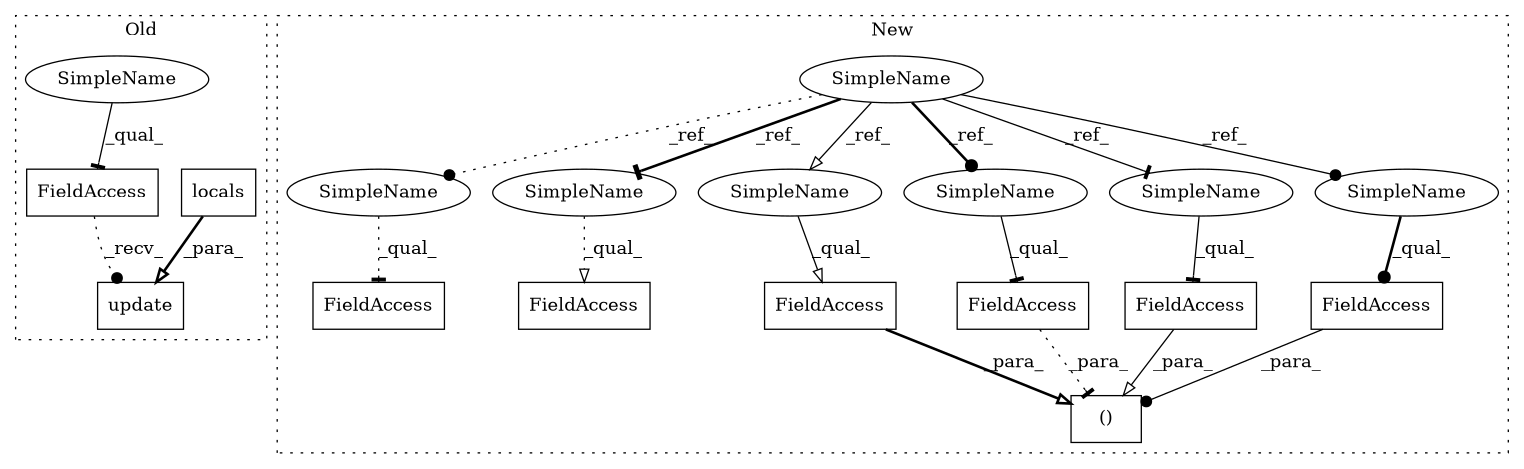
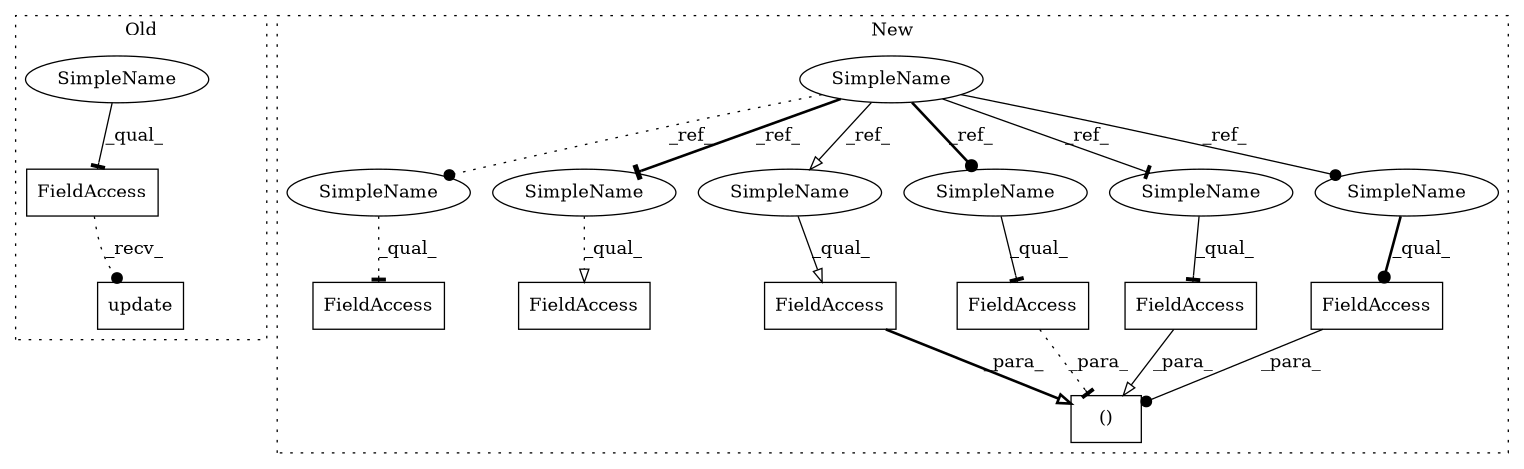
node "locals": removed
